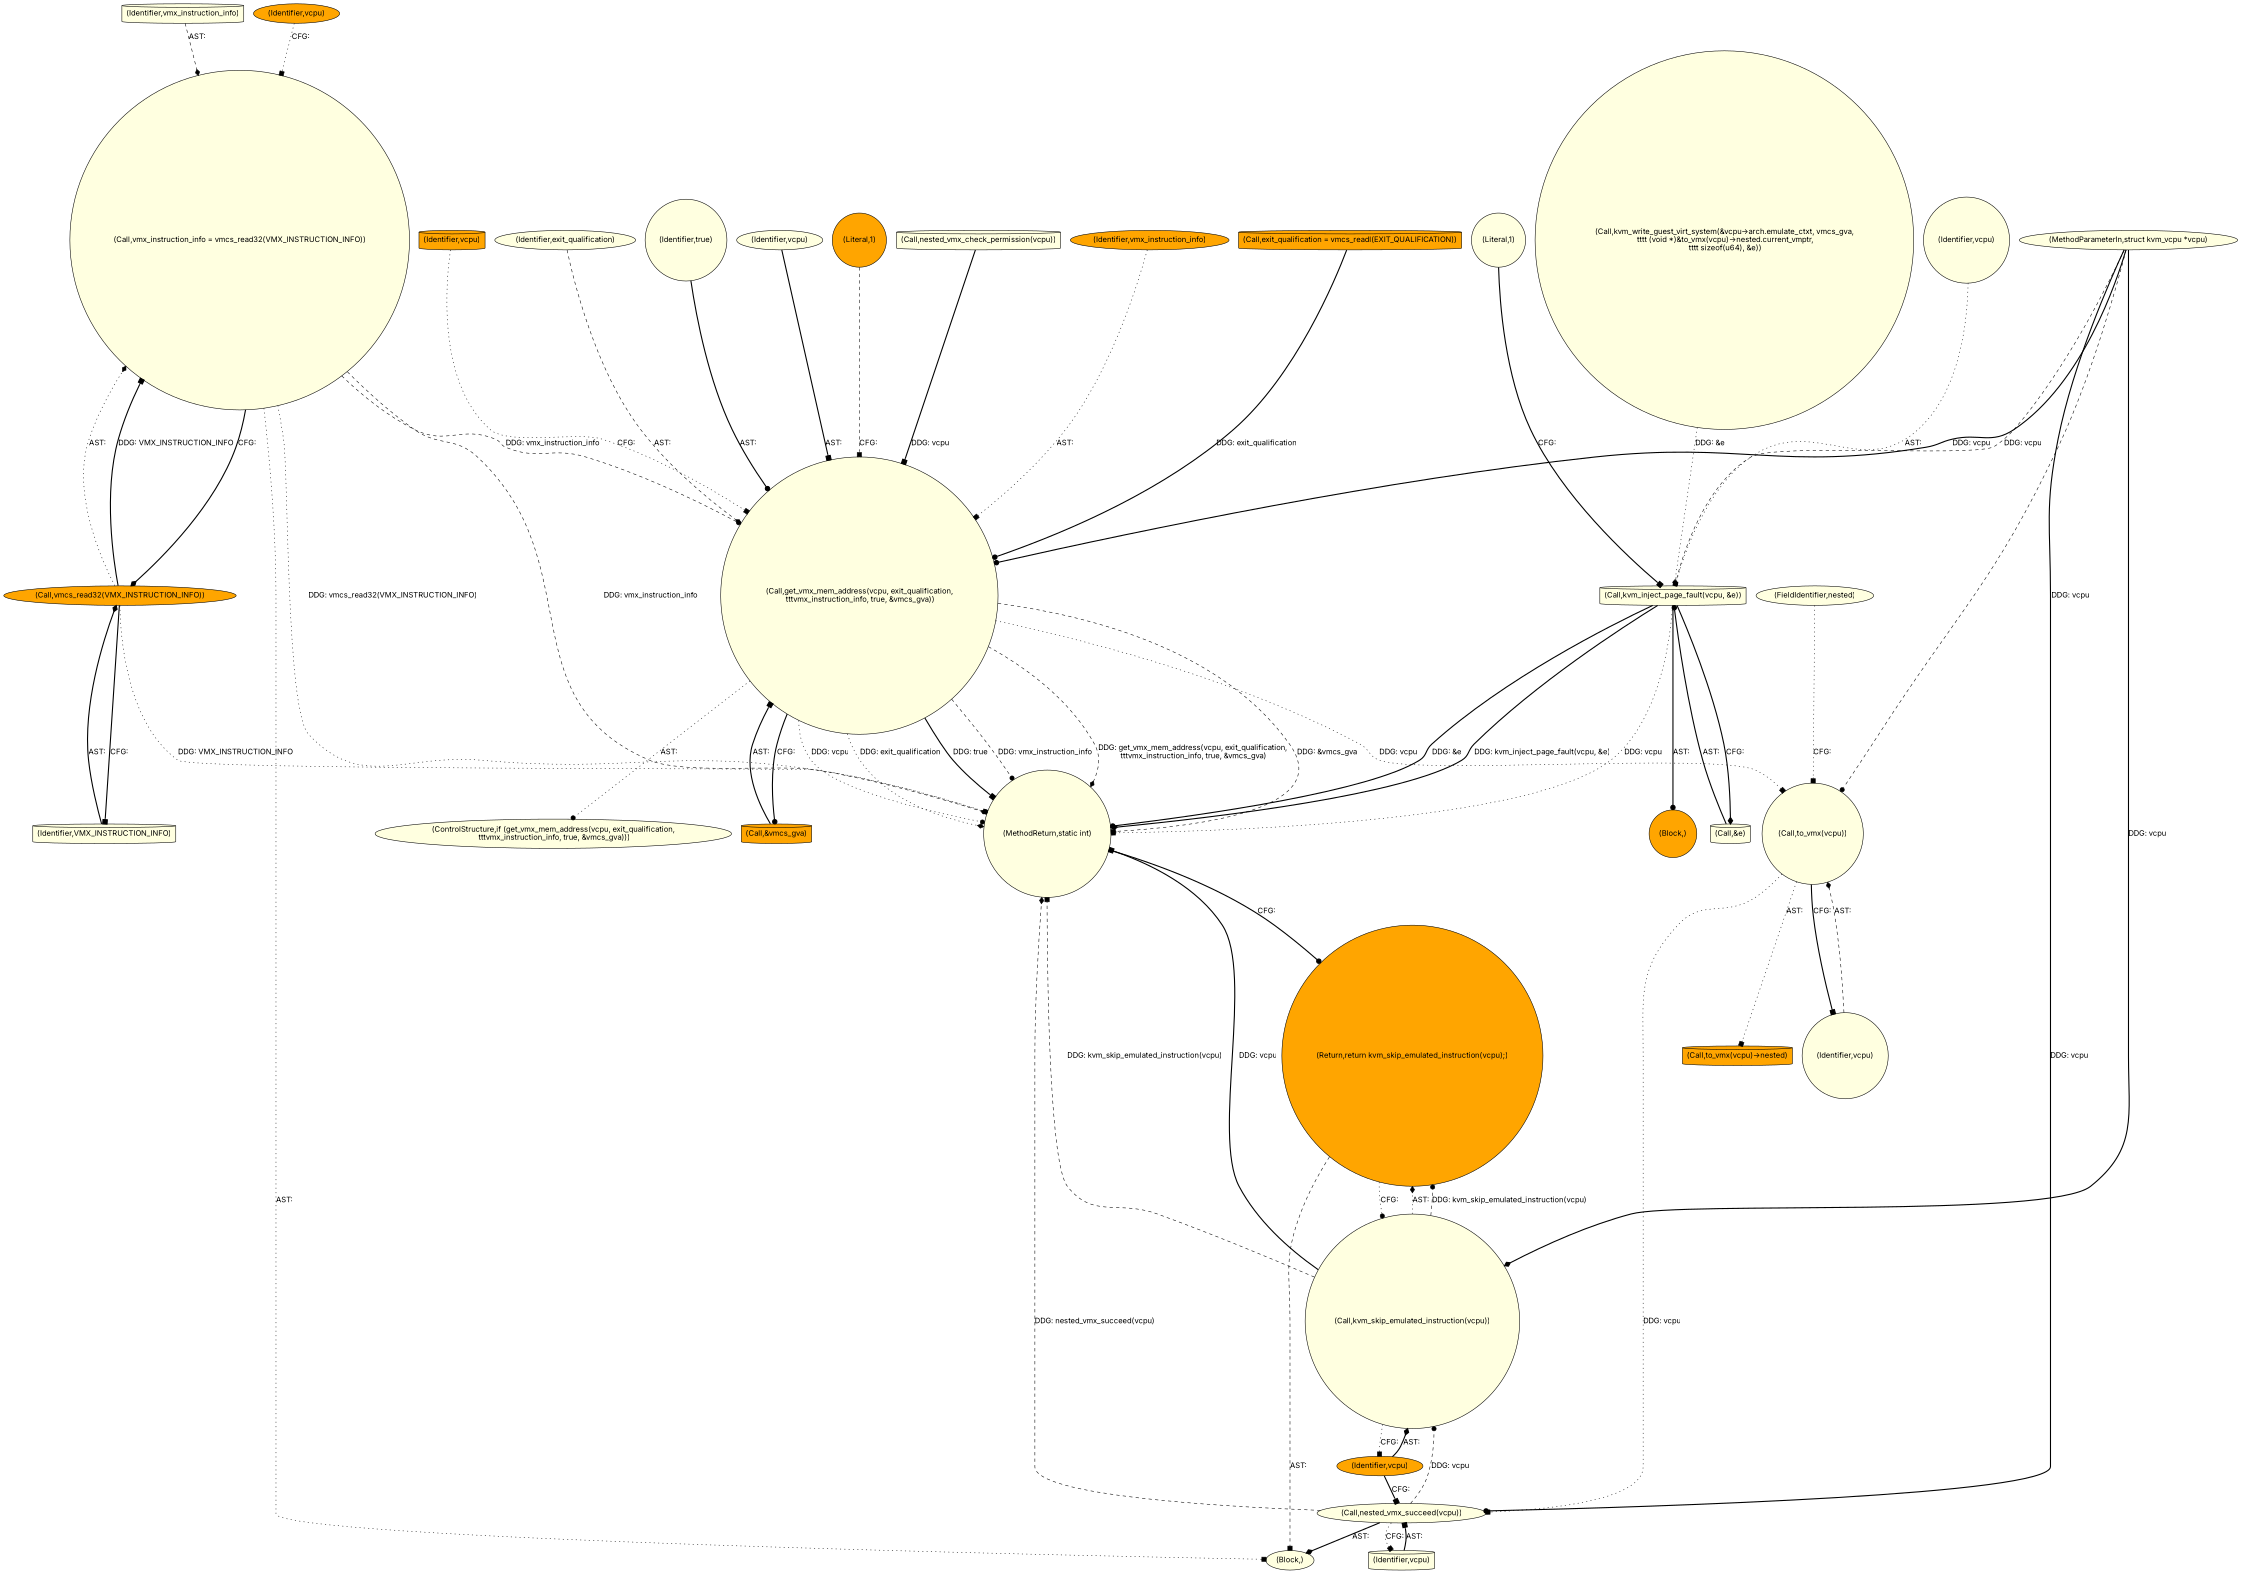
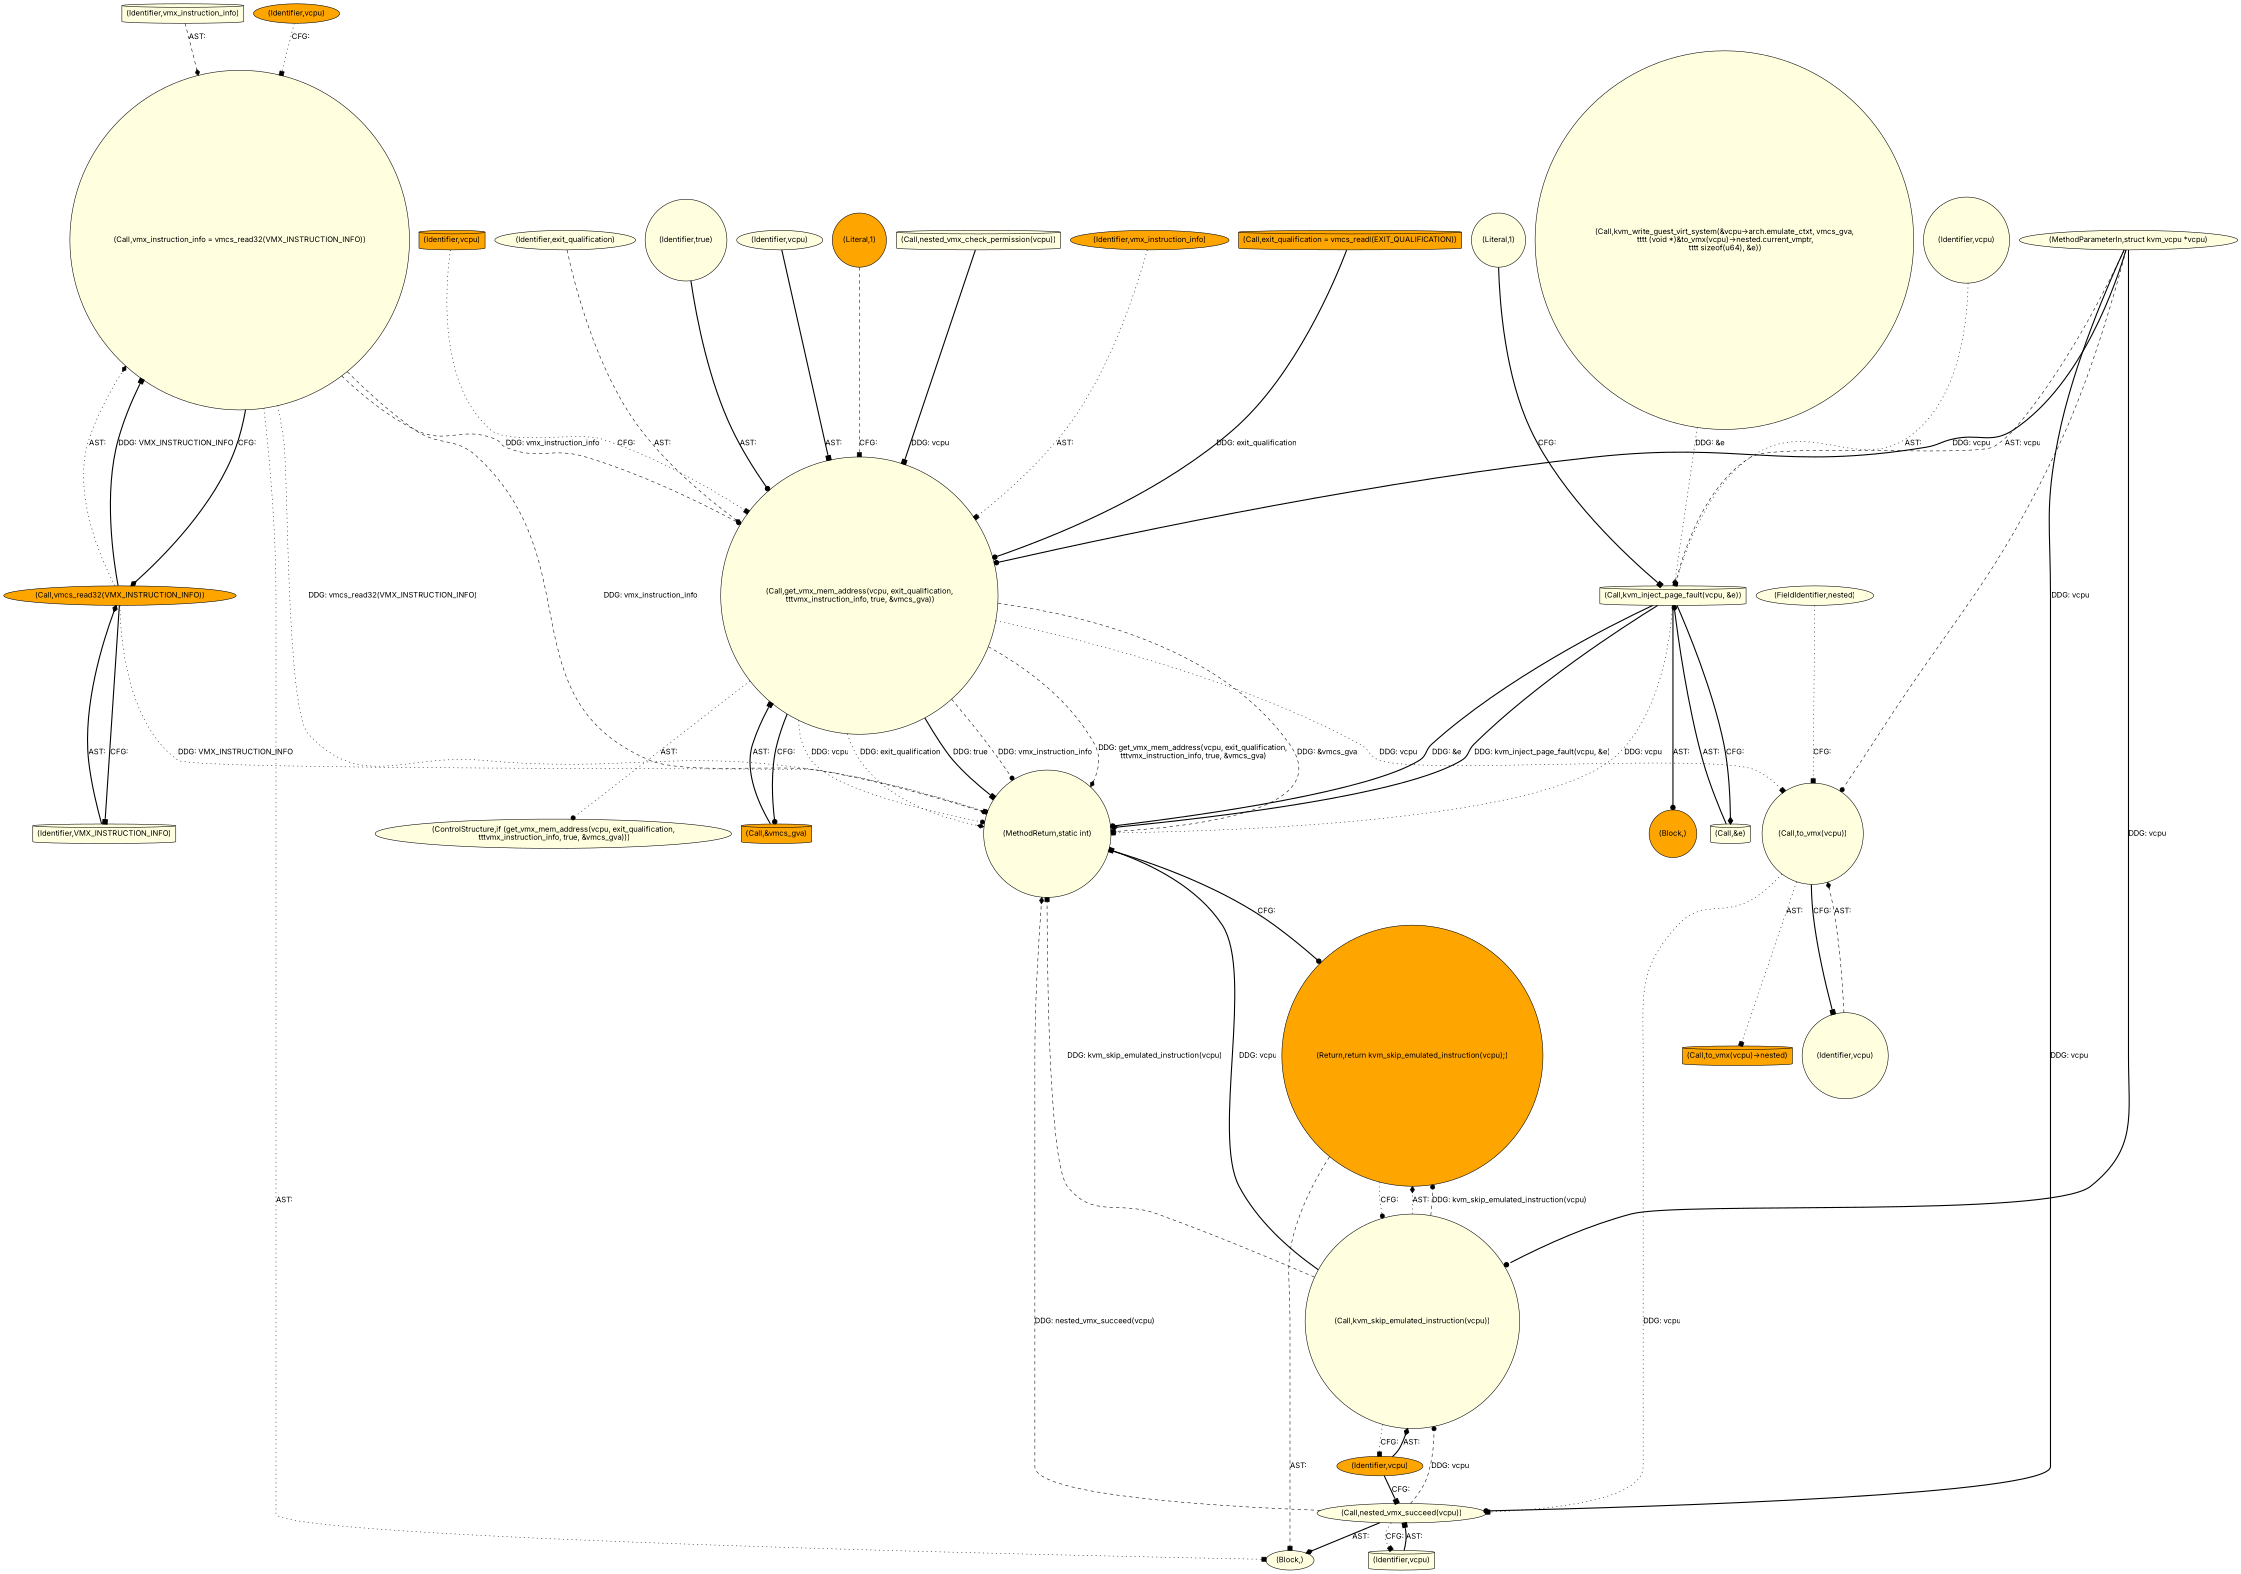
edge "(MethodParameterIn,struct kvm_vcpu *vcpu)" -> "(Call,kvm_inject_page_fault(vcpu, &e))": label "DDG: vcpu" -> "AST: vcpu"
edge "(MethodParameterIn,struct kvm_vcpu *vcpu)" -> "(Call,kvm_skip_emulated_instruction(vcpu))": arrowhead diamond -> dot
